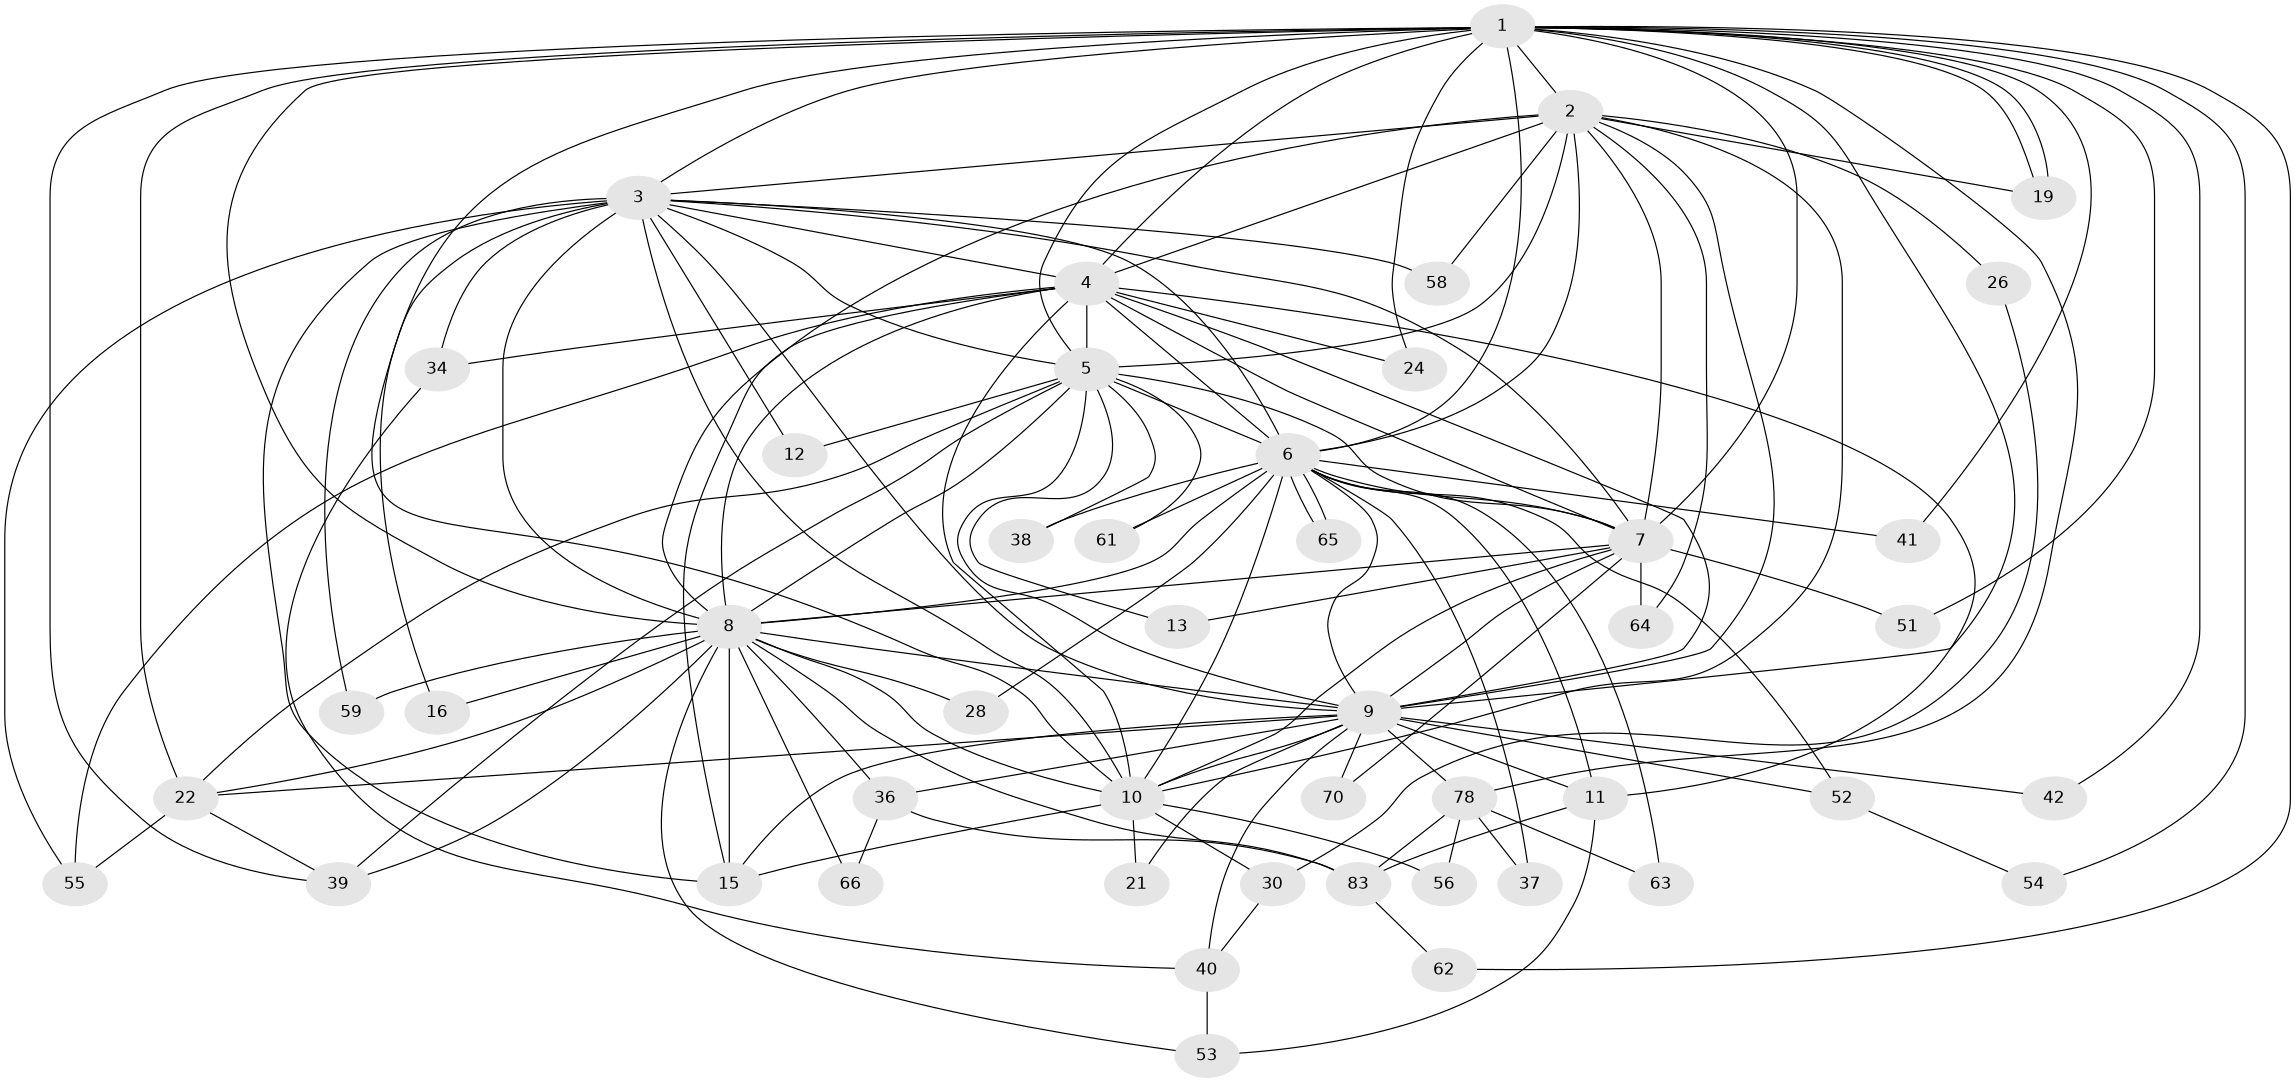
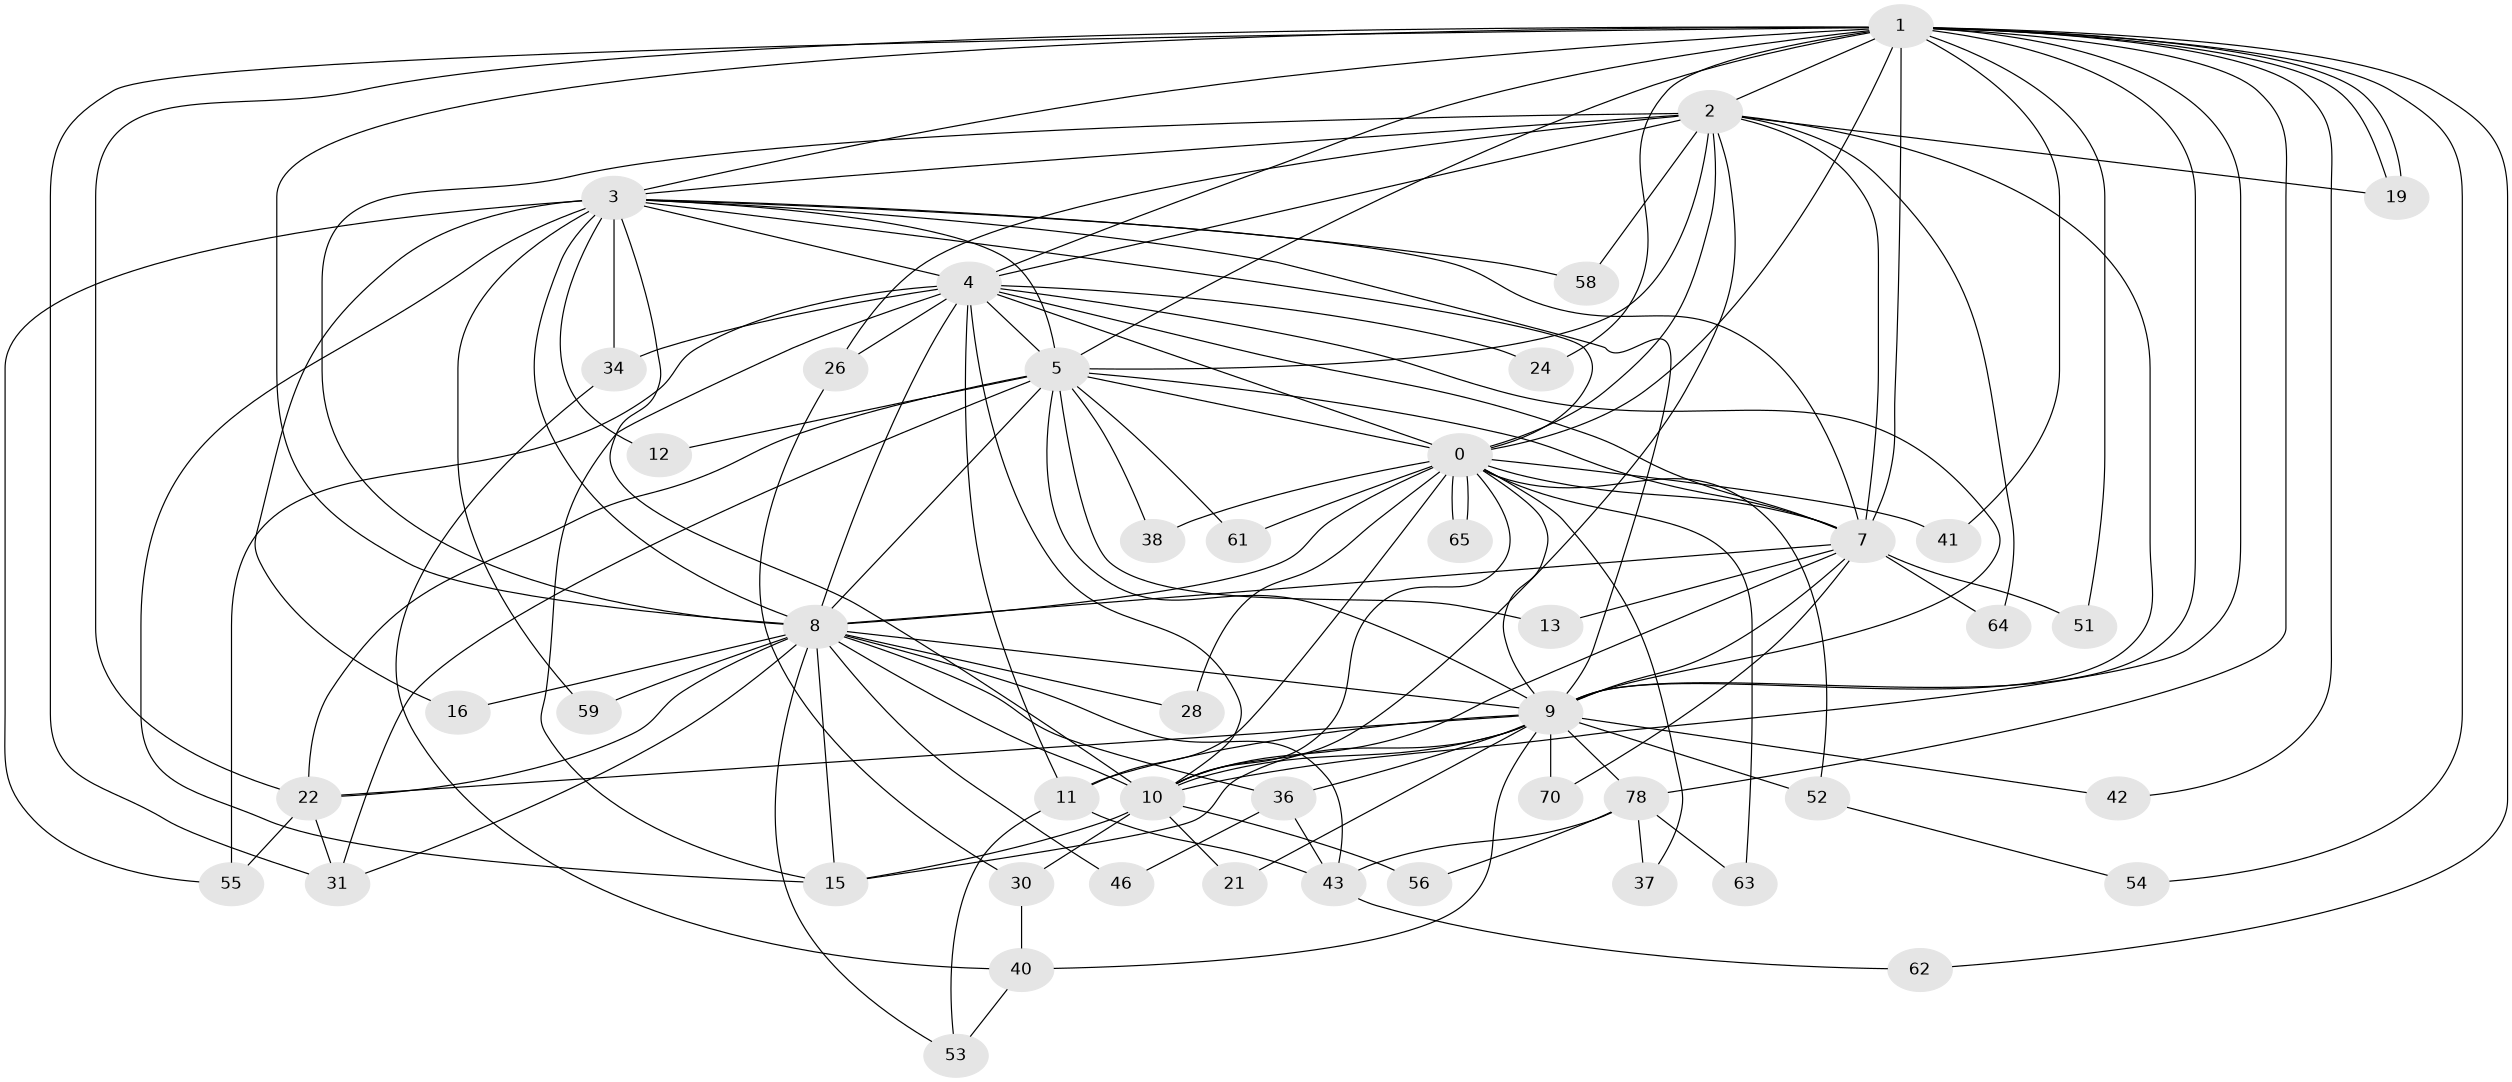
edge "4" -- "26": added
node "6": label "6" -> "0"
node "39": label "39" -> "31"
node "66": label "66" -> "46"
node "83": label "83" -> "43"
